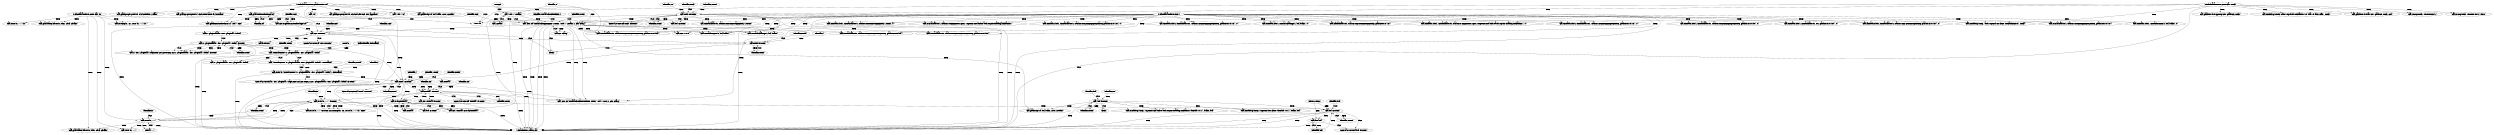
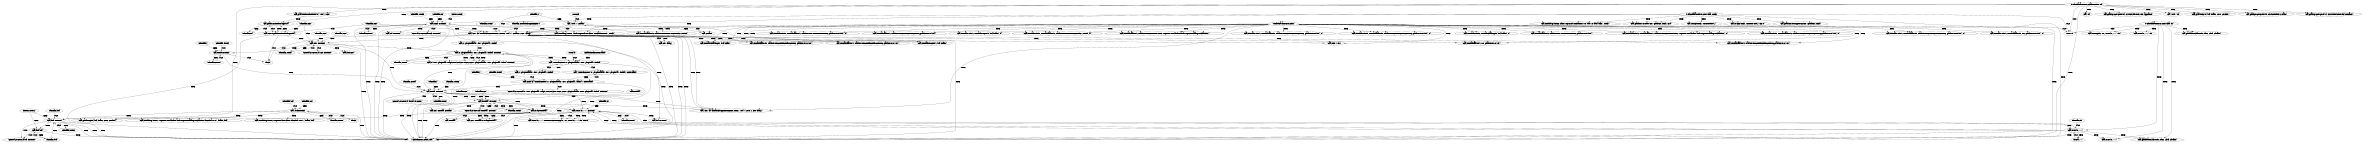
node "(Identifier,mech)": label "(Identifier,mech)" -> "(Return,mech)"
edge "(Call,gsasl_session_hook_get(sd))" -> "(Call,gsasl_session_hook_set(sd, (void *) sctx))": reversed
node "(Call,_sx_sasl_failure(s, out, gsasl_strerror(ret)))": added
edge "(MethodParameterIn,const char *mech)" -> "(MethodReturn,static void)": label "AST: " -> "DDG: "
